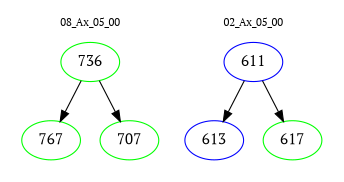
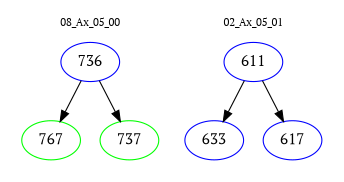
cluster "02_Ax_05_00": label "02_Ax_05_00" -> "02_Ax_05_01"
node "736": color green -> blue
node "707": label "707" -> "737"
node "613": label "613" -> "633"
node "617": color green -> blue
